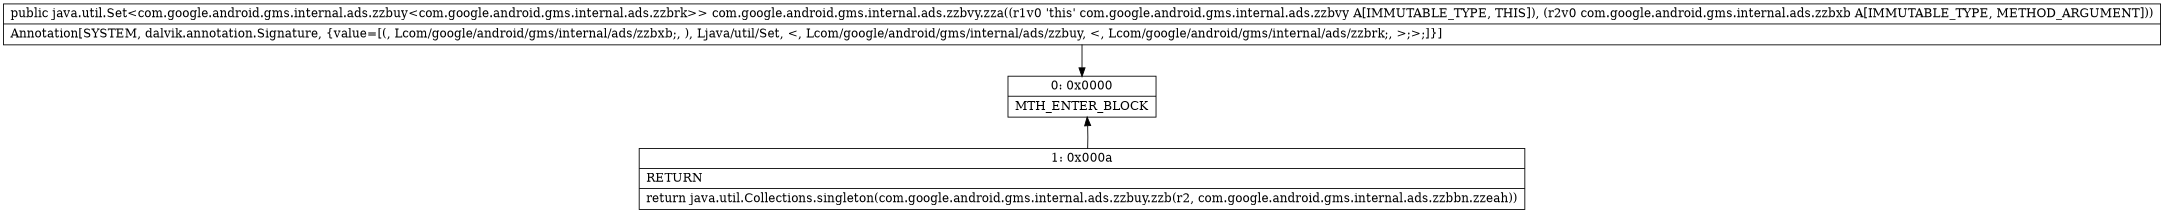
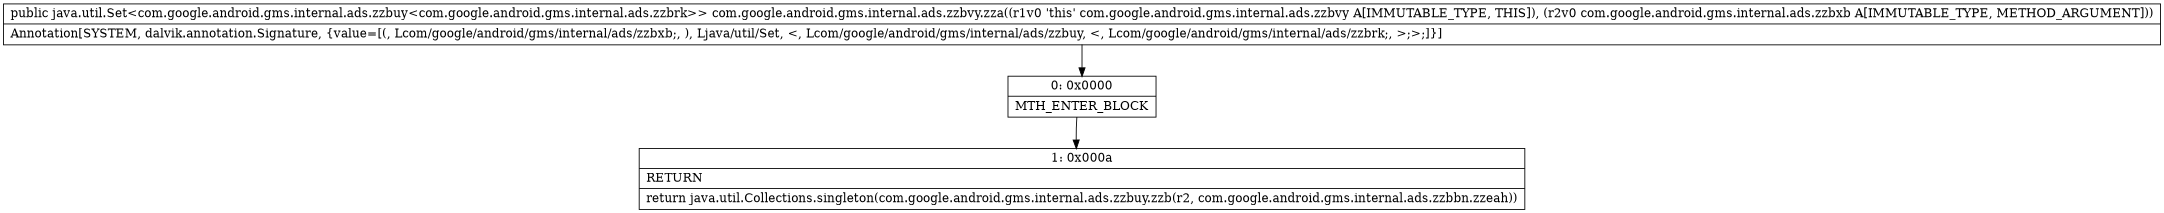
edge "1: 0x000a" -> "0: 0x0000": reversed
